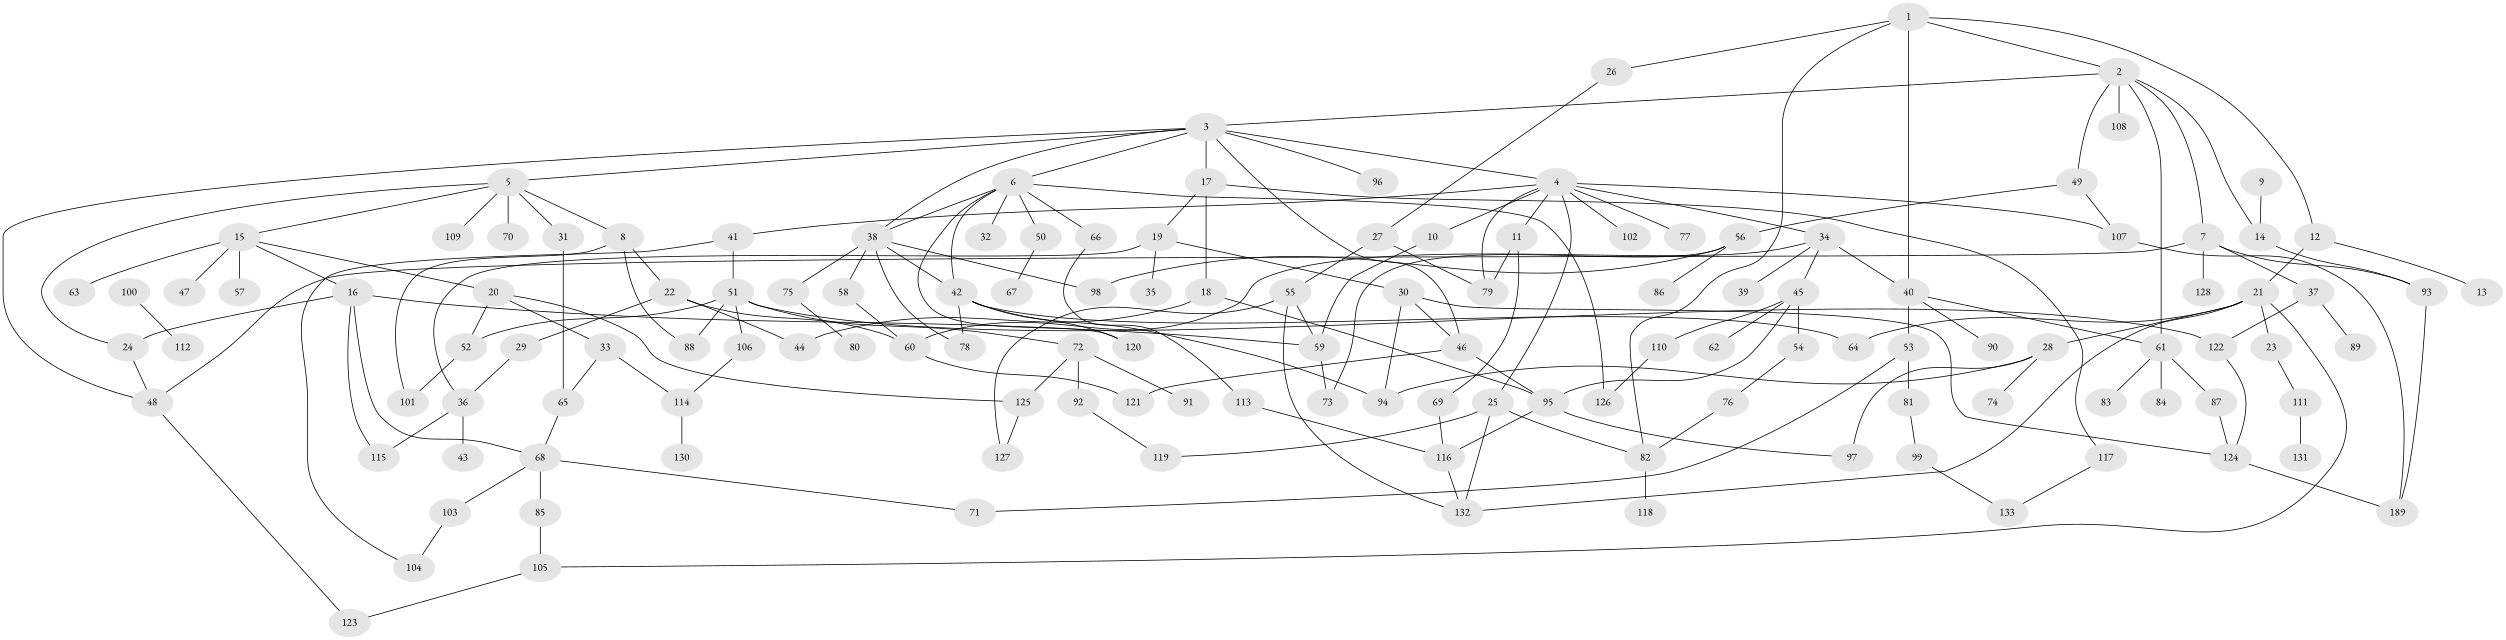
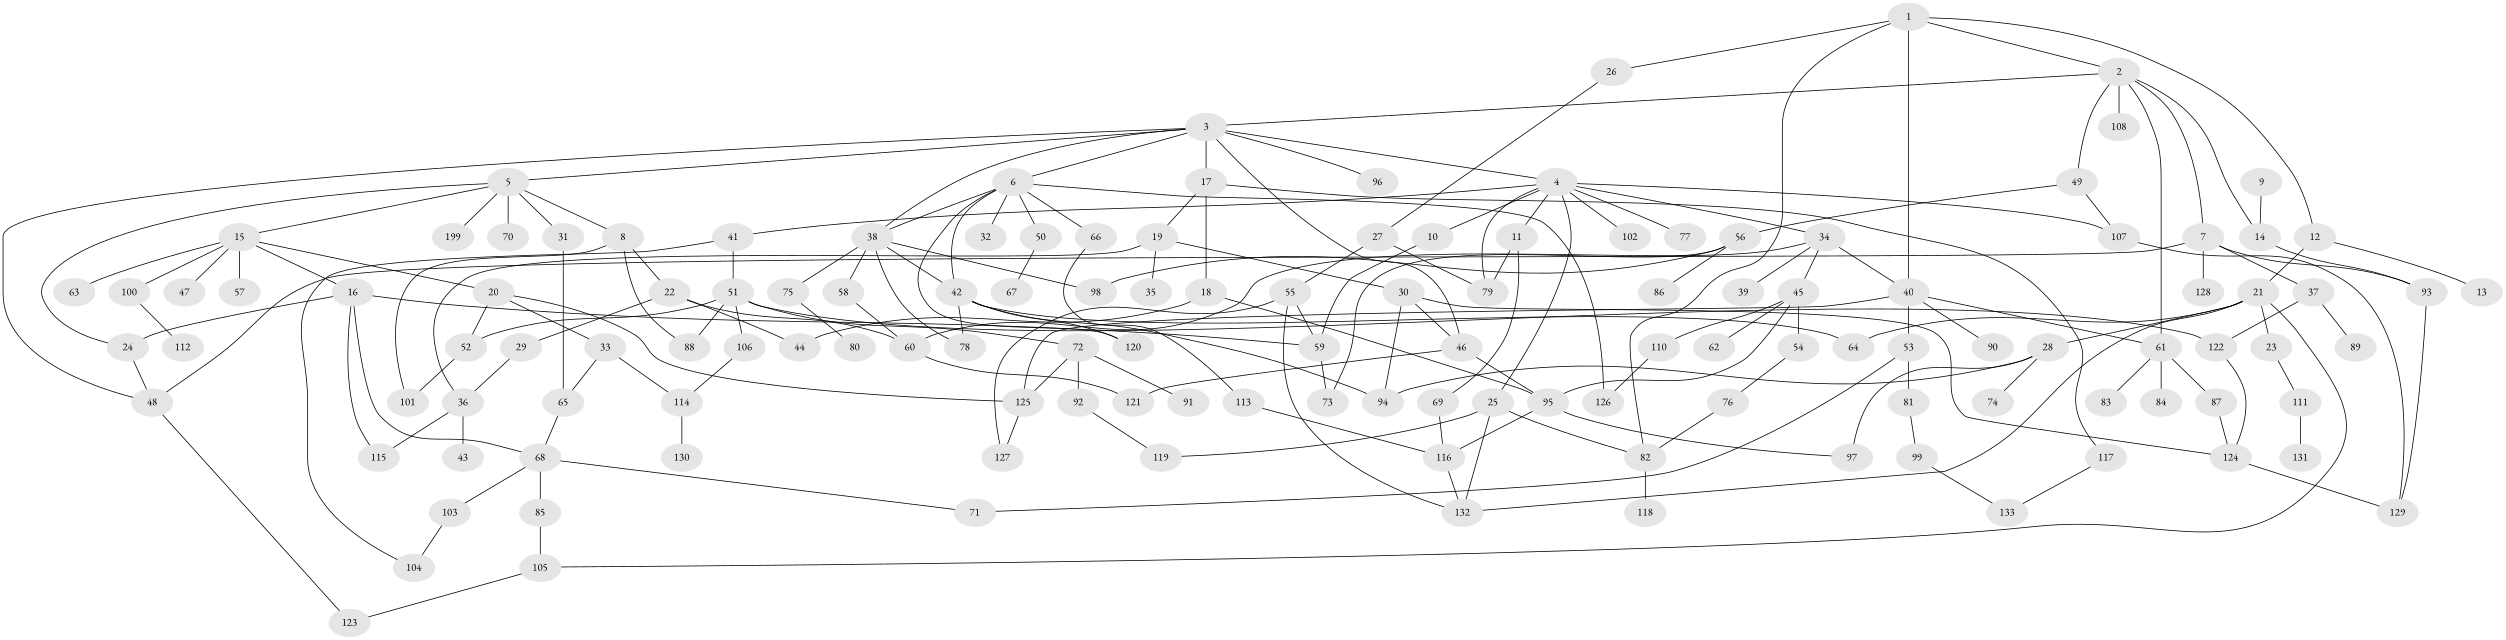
node "109": label "109" -> "199"
edge "15" -- "100": added
edge "40" -- "125": added
node "189": label "189" -> "129"
